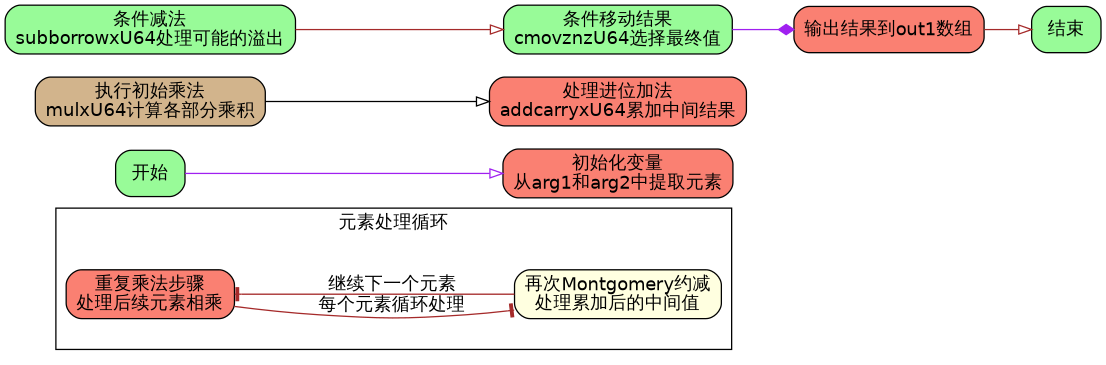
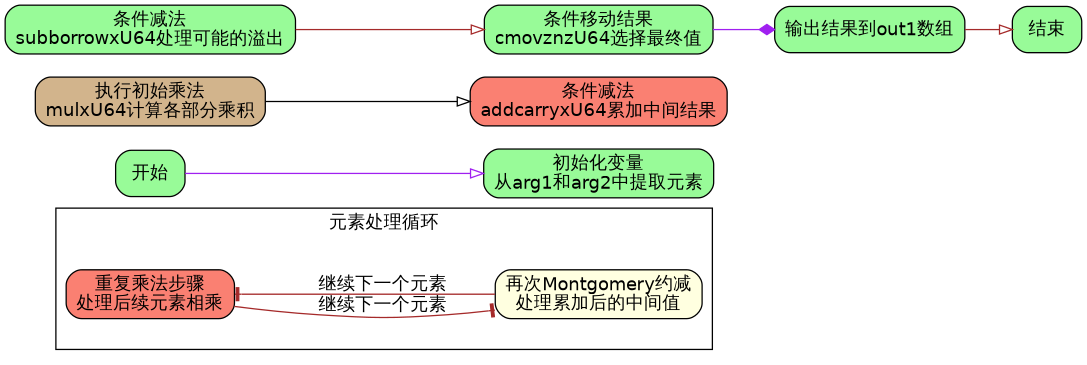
node "输出结果到out1数组": fillcolor salmon -> palegreen
node "处理进位加法 addcarryxU64累加中间结果": label "处理进位加法 addcarryxU64累加中间结果" -> "条件减法 addcarryxU64累加中间结果"
node "初始化变量 从arg1和arg2中提取元素": fillcolor salmon -> palegreen
edge "重复乘法步骤 处理后续元素相乘" -> "再次Montgomery约减 处理累加后的中间值": label "每个元素循环处理" -> "继续下一个元素"
